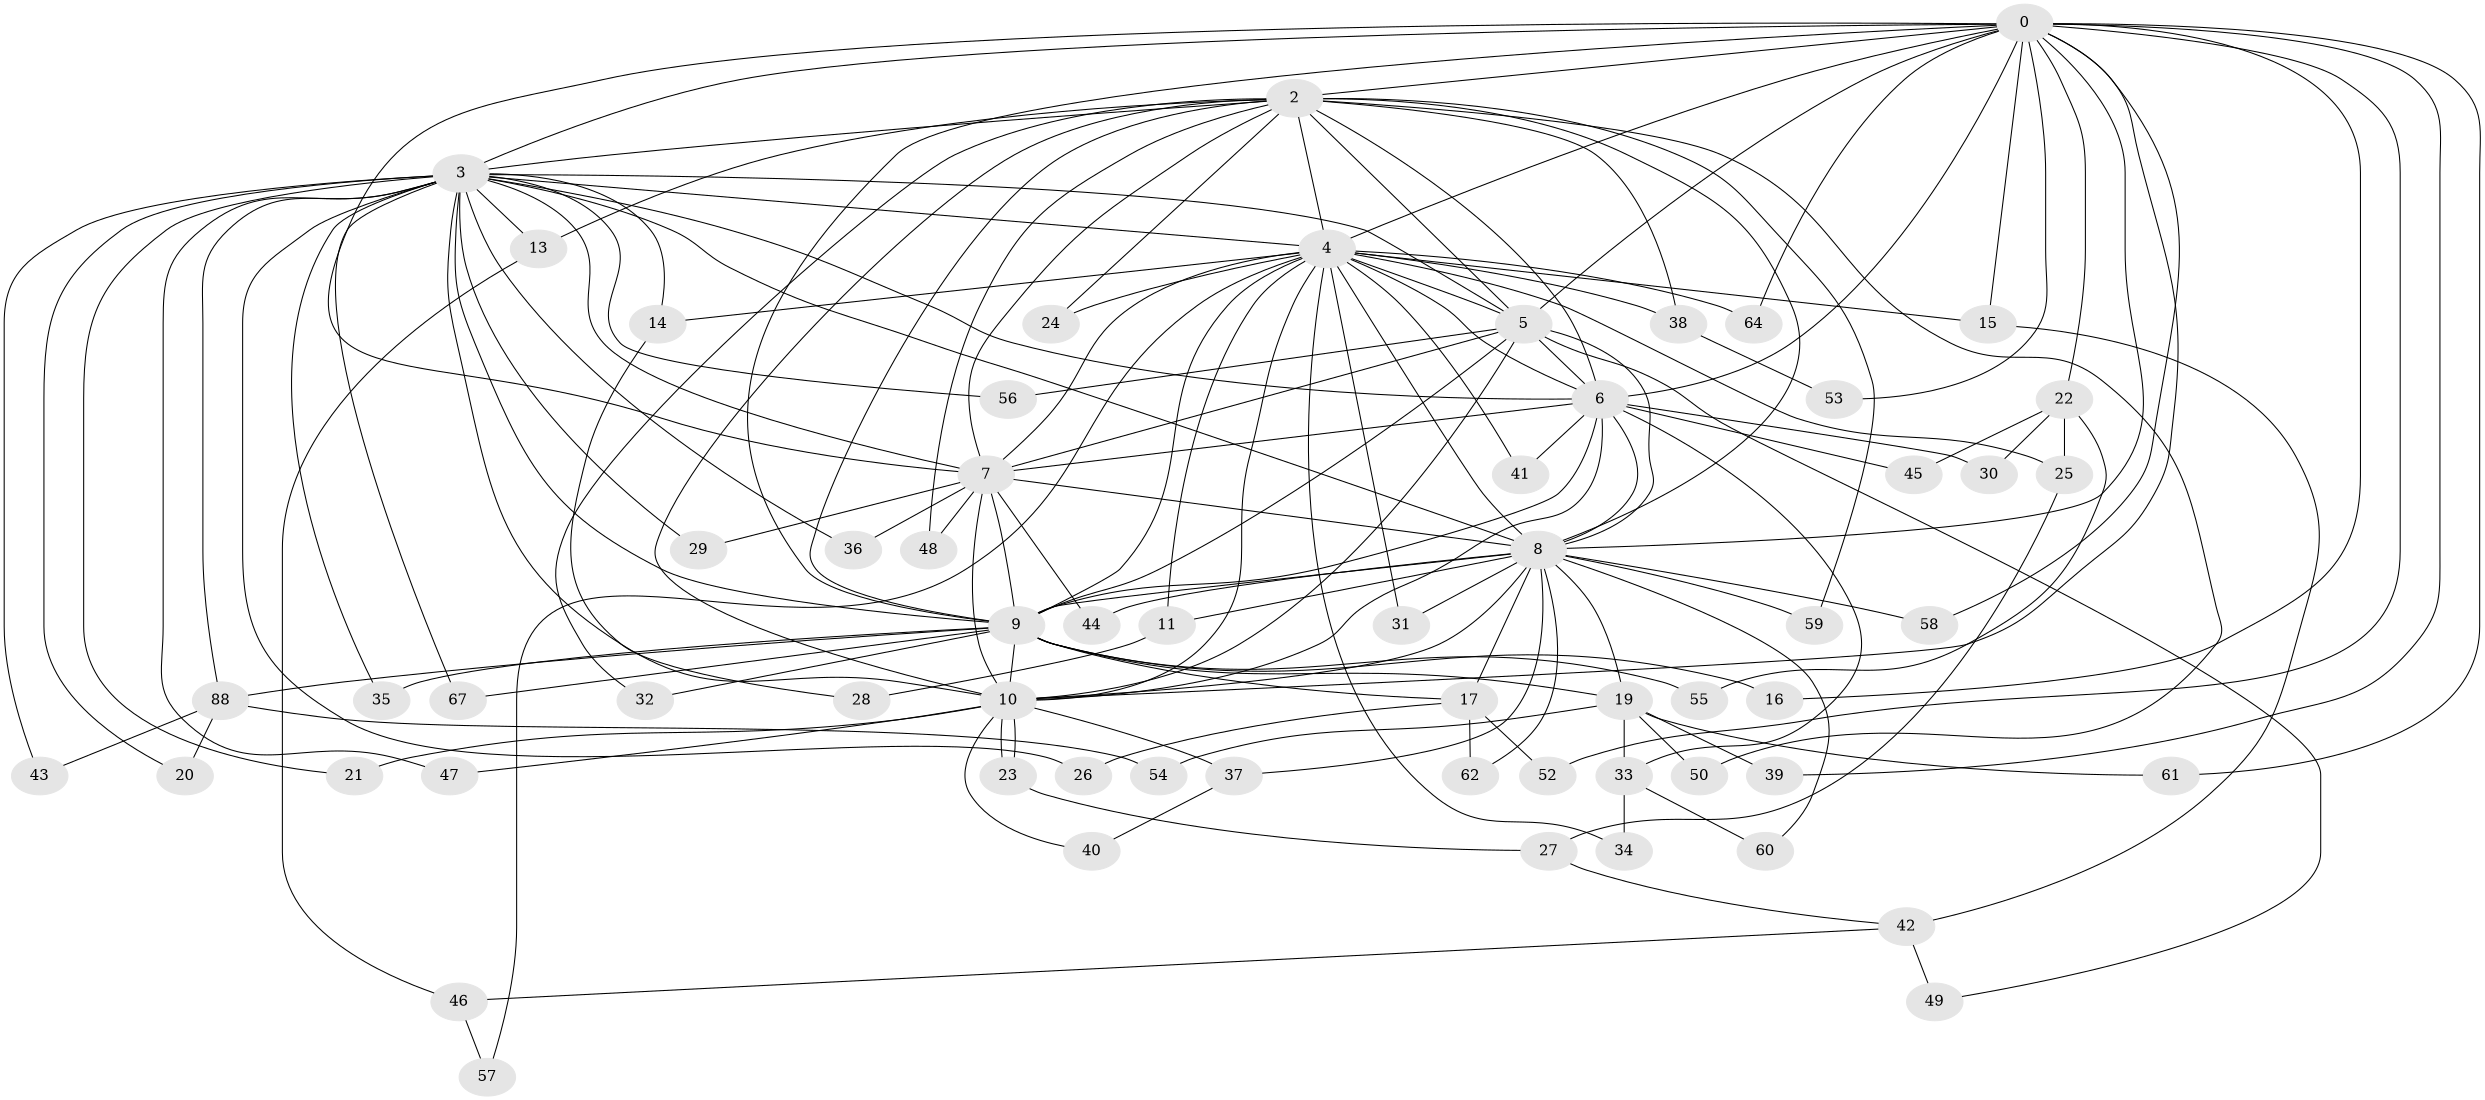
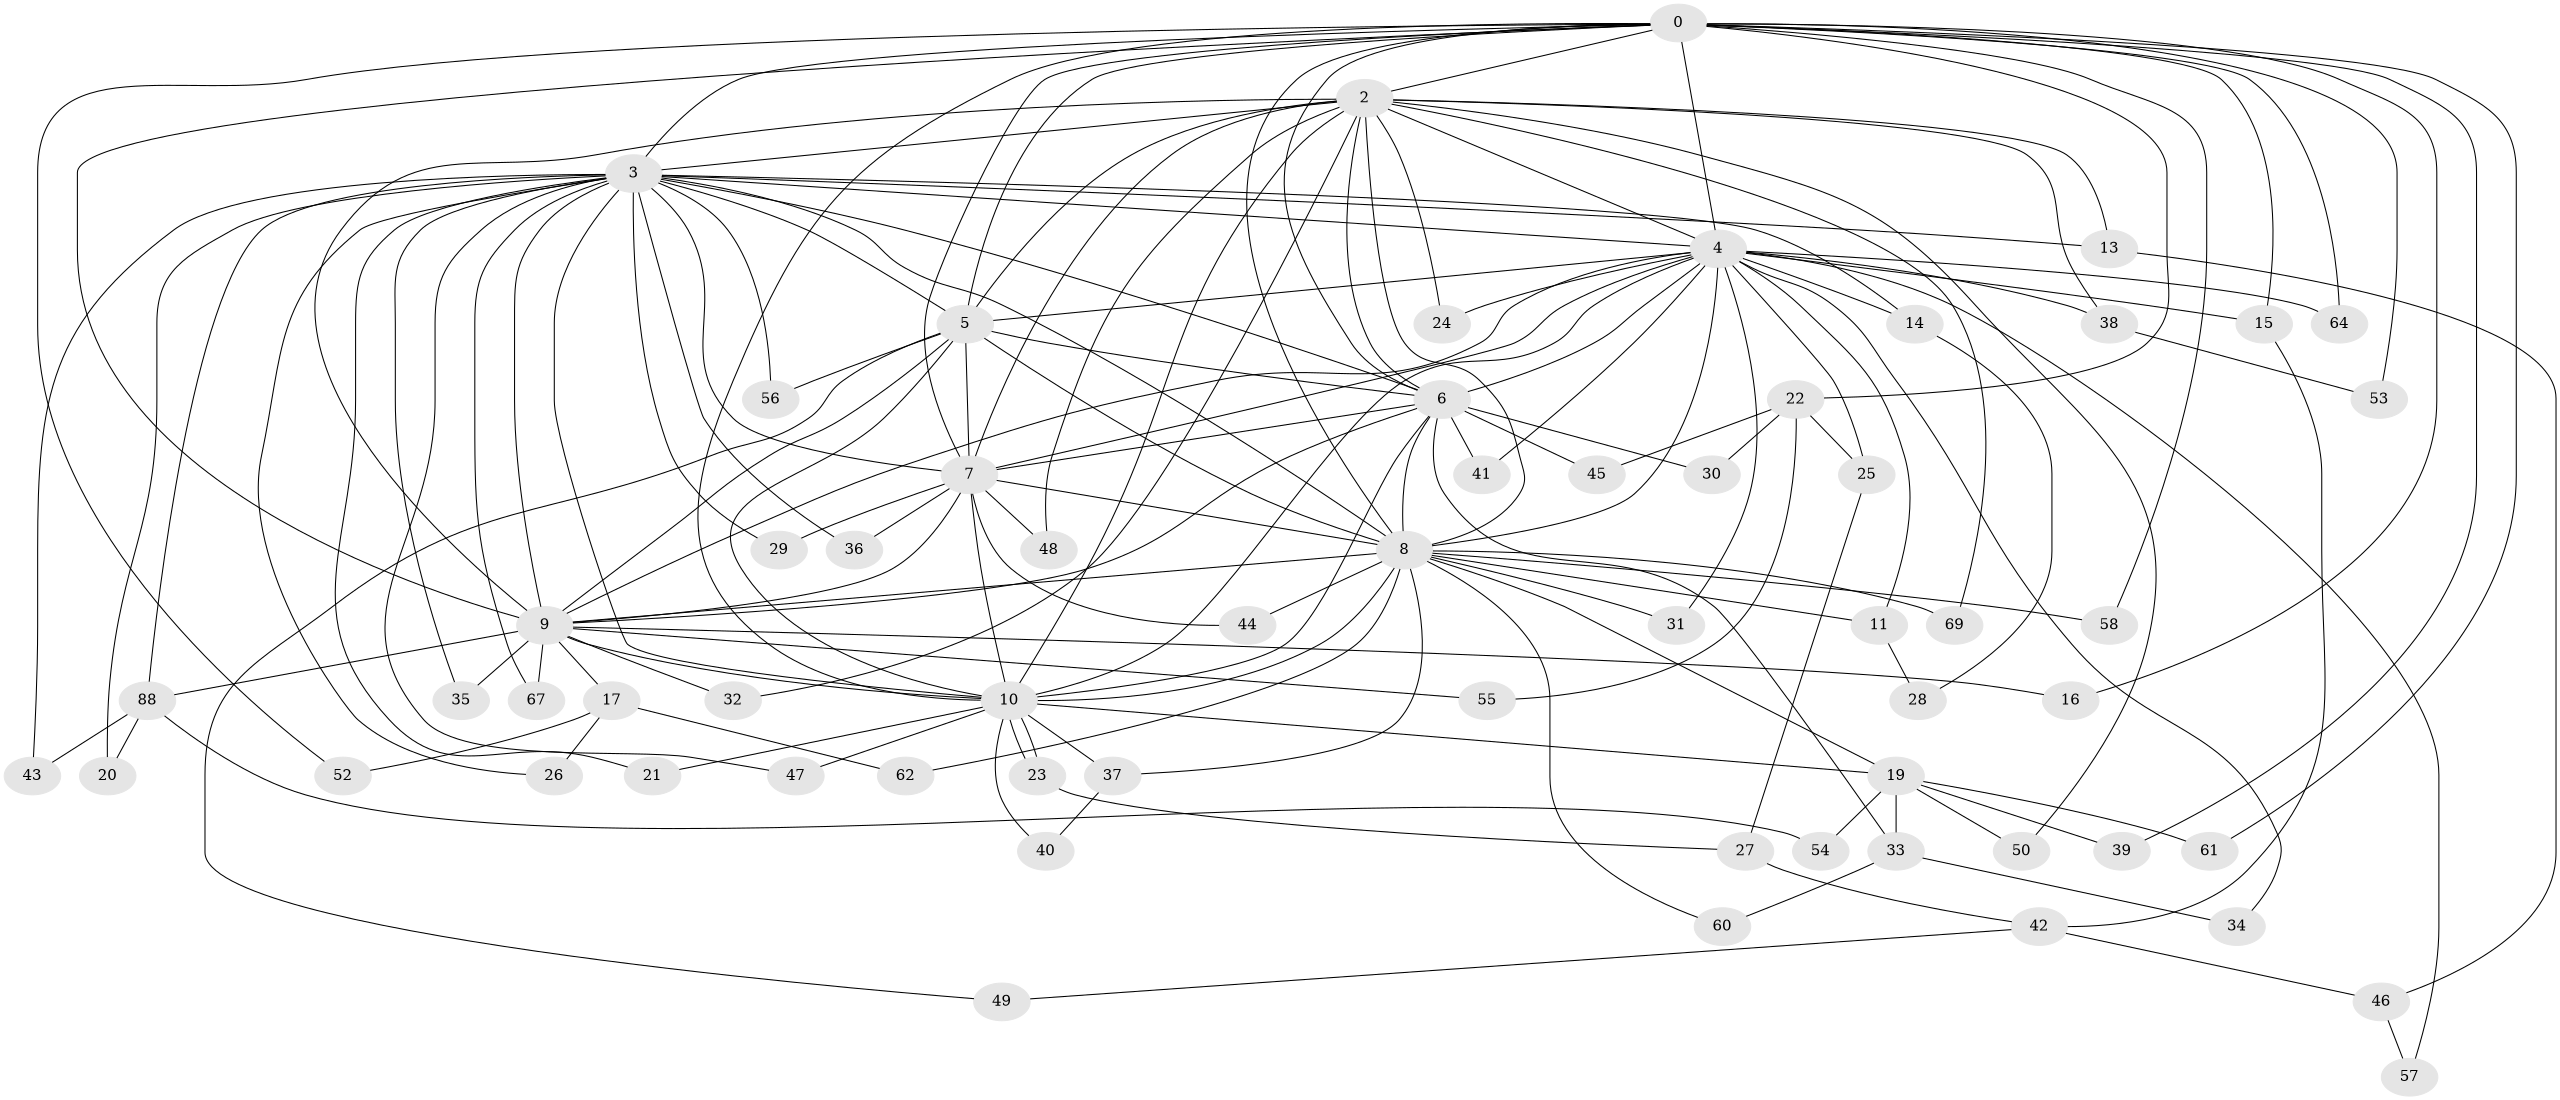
edge "8" -- "17": removed
node "59": label "59" -> "69"
edge "9" -- "19": now "10" -- "19"
